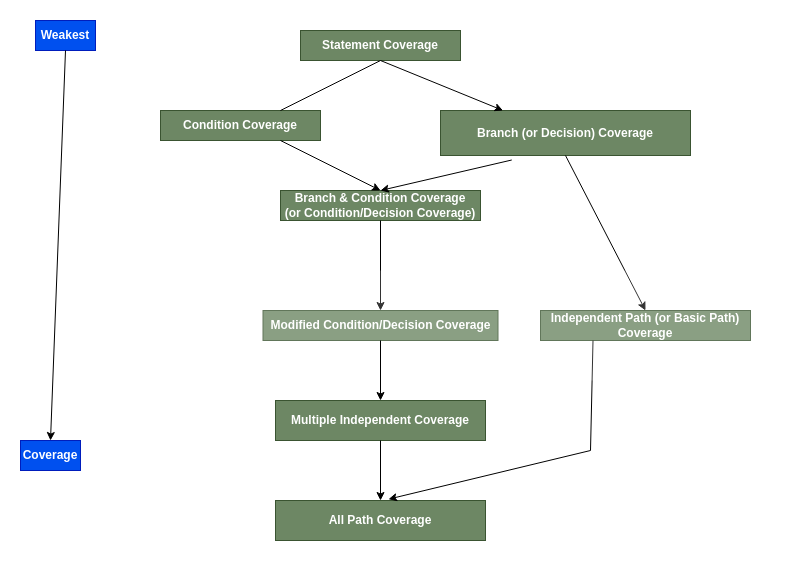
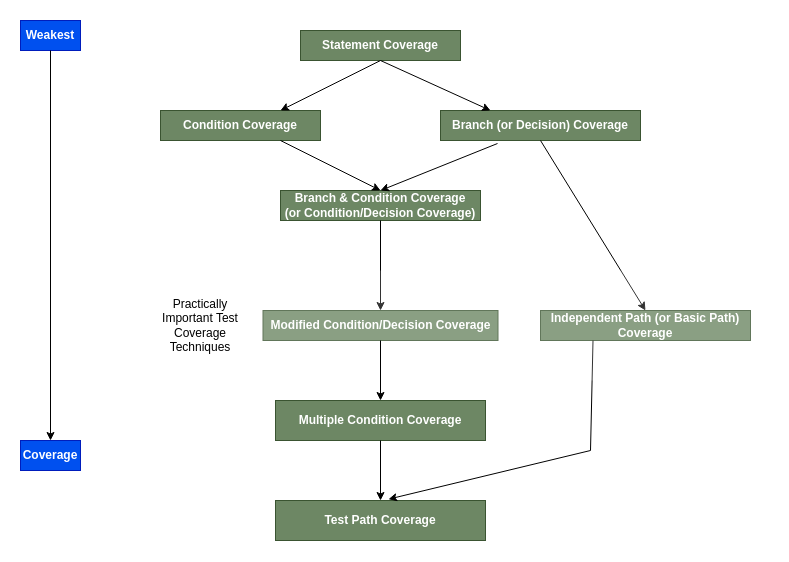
node "Weakest": moved (66, 36) -> (51, 36)
edge "Statement Coverage" -- "Condition Coverage": arrowhead none -> classic
node "Branch (or Decision) Coverage": size 250x45 -> 200x30
node "Practically Important Test Coverage Techniques": added
node "Multiple Independent Coverage": label "Multiple Independent Coverage" -> "Multiple Condition Coverage"
node "All Path Coverage": label "All Path Coverage" -> "Test Path Coverage"
